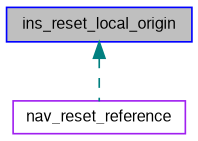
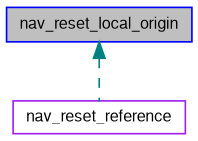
node "ins_reset_local_origin": label "ins_reset_local_origin" -> "nav_reset_local_origin"
